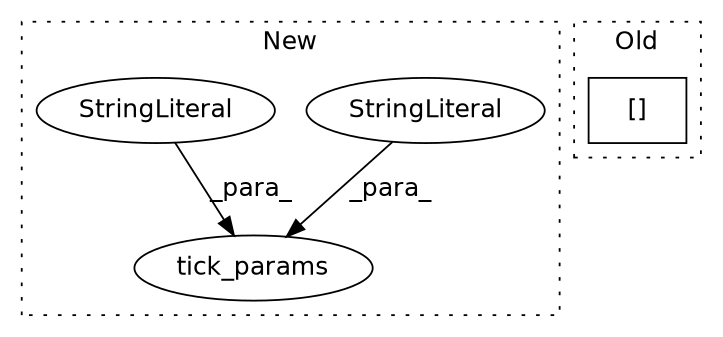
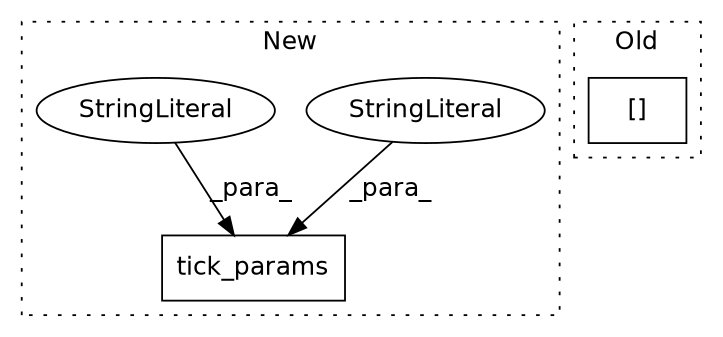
node "tick_params": shape ellipse -> box
